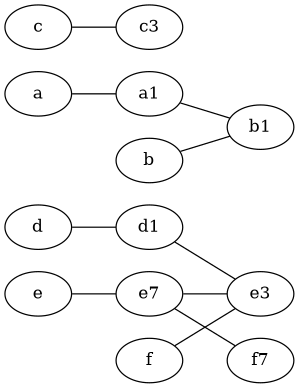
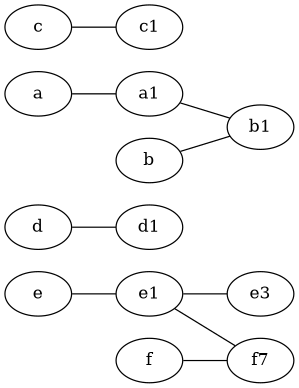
node "c3": label "c3" -> "c1"
edge "d1" -- "e3": removed
node "e7": label "e7" -> "e1"
edge "e3" -- "f": now "f7" -- "f"
